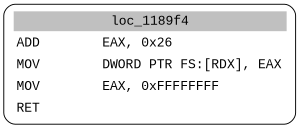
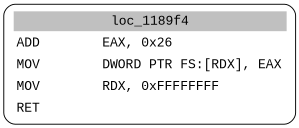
node "loc_1189f4": text "MOV        EAX, 0xFFFFFFFF" -> "MOV        RDX, 0xFFFFFFFF"
